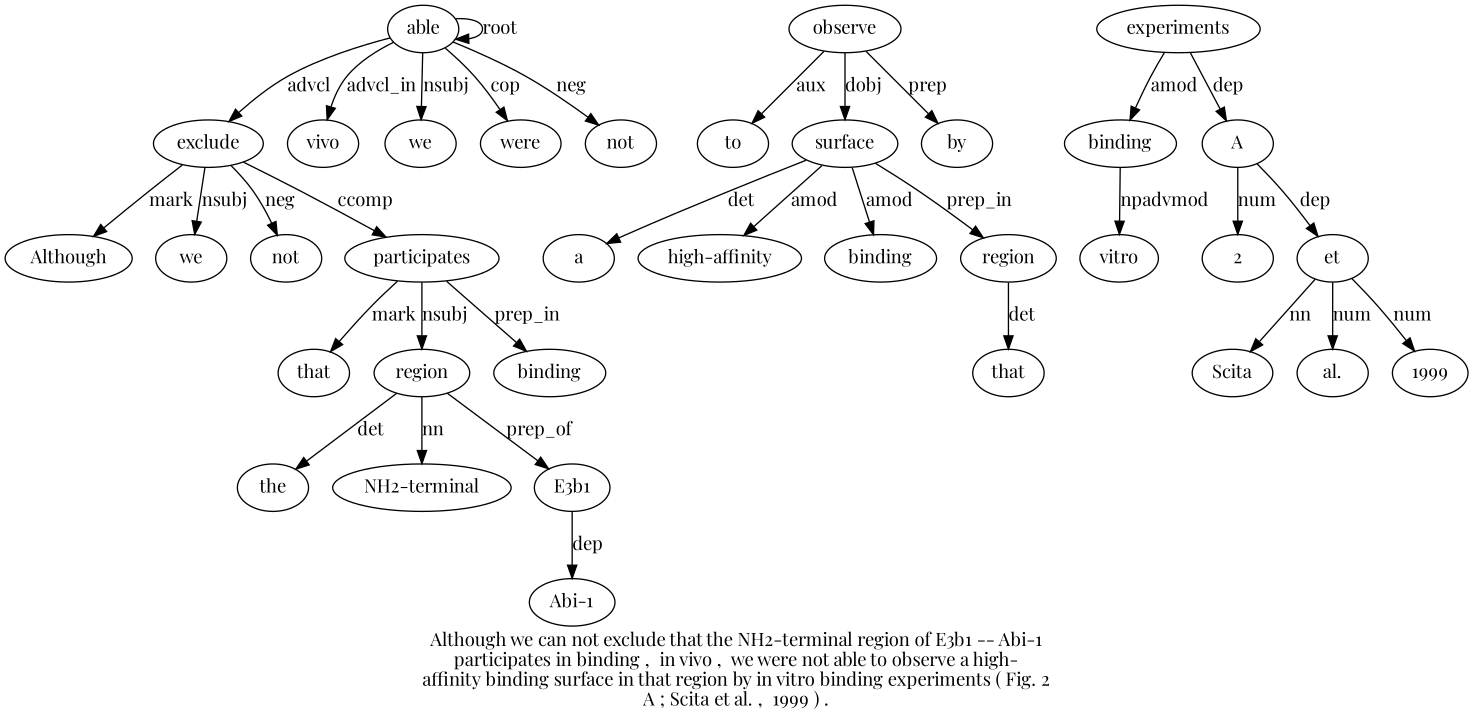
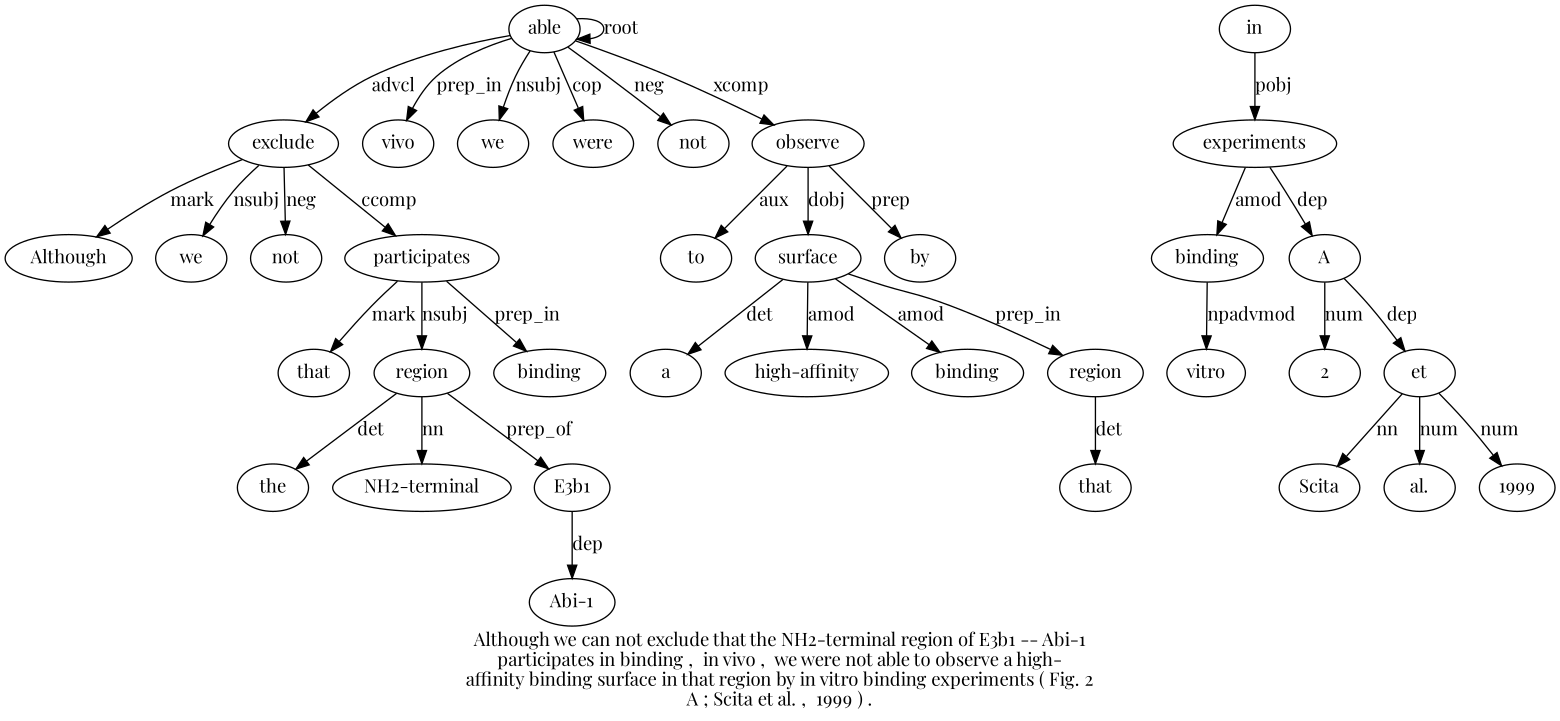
node "in": added
edge "able" -> "observe": added, label "xcomp"
edge "able" -> "vivo": label "advcl_in" -> "prep_in"
